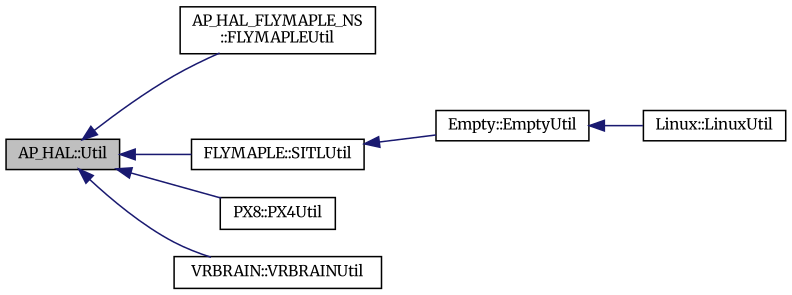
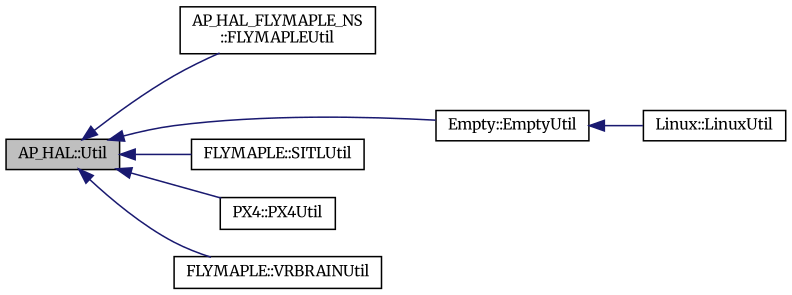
edge "Empty::EmptyUtil" -> "FLYMAPLE::SITLUtil": now "Empty::EmptyUtil" -> "AP_HAL::Util"
node "PX8::PX4Util": label "PX8::PX4Util" -> "PX4::PX4Util"
node "VRBRAIN::VRBRAINUtil": label "VRBRAIN::VRBRAINUtil" -> "FLYMAPLE::VRBRAINUtil"
